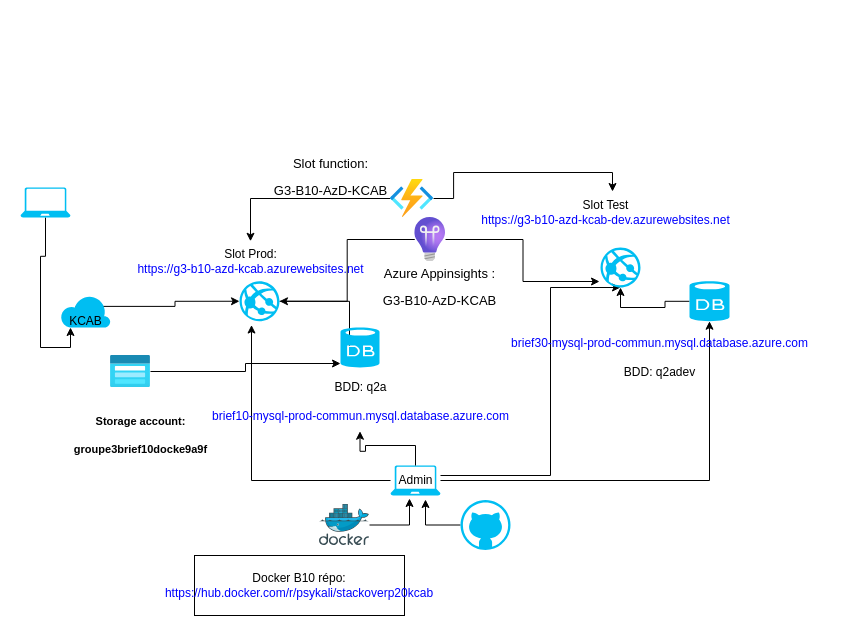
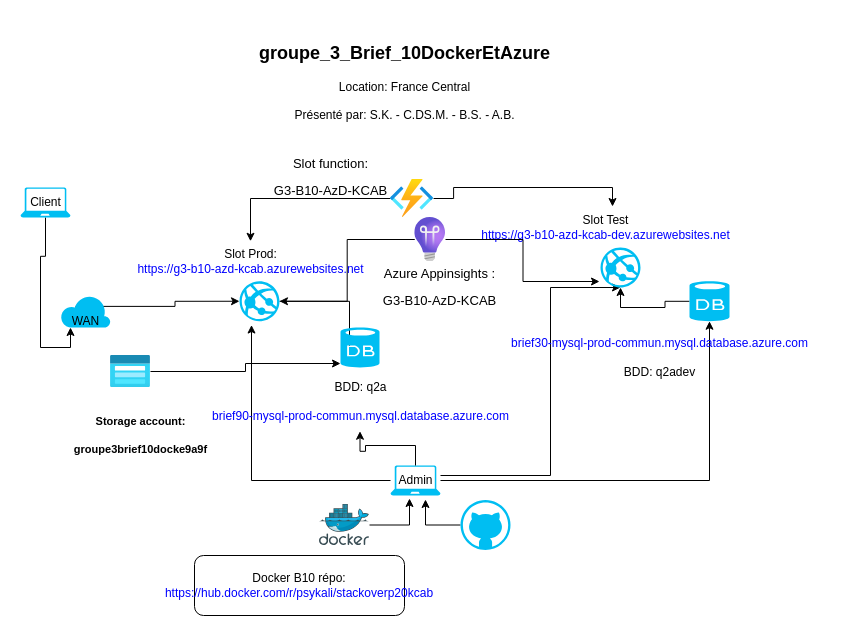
node "groupe_3_Brief_10DockerEtAzure Location: France Central Présenté par: S.K. - C.DS.M. - B.S. - A.B.": added
node "Client": added
node "Slot Test https://g3-b10-azd-kcab-dev.azurewebsites.net": moved (606, 213) -> (606, 228)
node "KCAB": label "KCAB" -> "WAN"
node "BDD: q2a brief10-mysql-prod-commun.mysql.database.azure.com": label "BDD: q2a brief10-mysql-prod-commun.mysql.database.azure.com" -> "BDD: q2a brief90-mysql-prod-commun.mysql.database.azure.com"
node "Docker B10 répo: https://hub.docker.com/r/psykali/stackoverp20kcab": shape rectangle -> rounded rectangle
